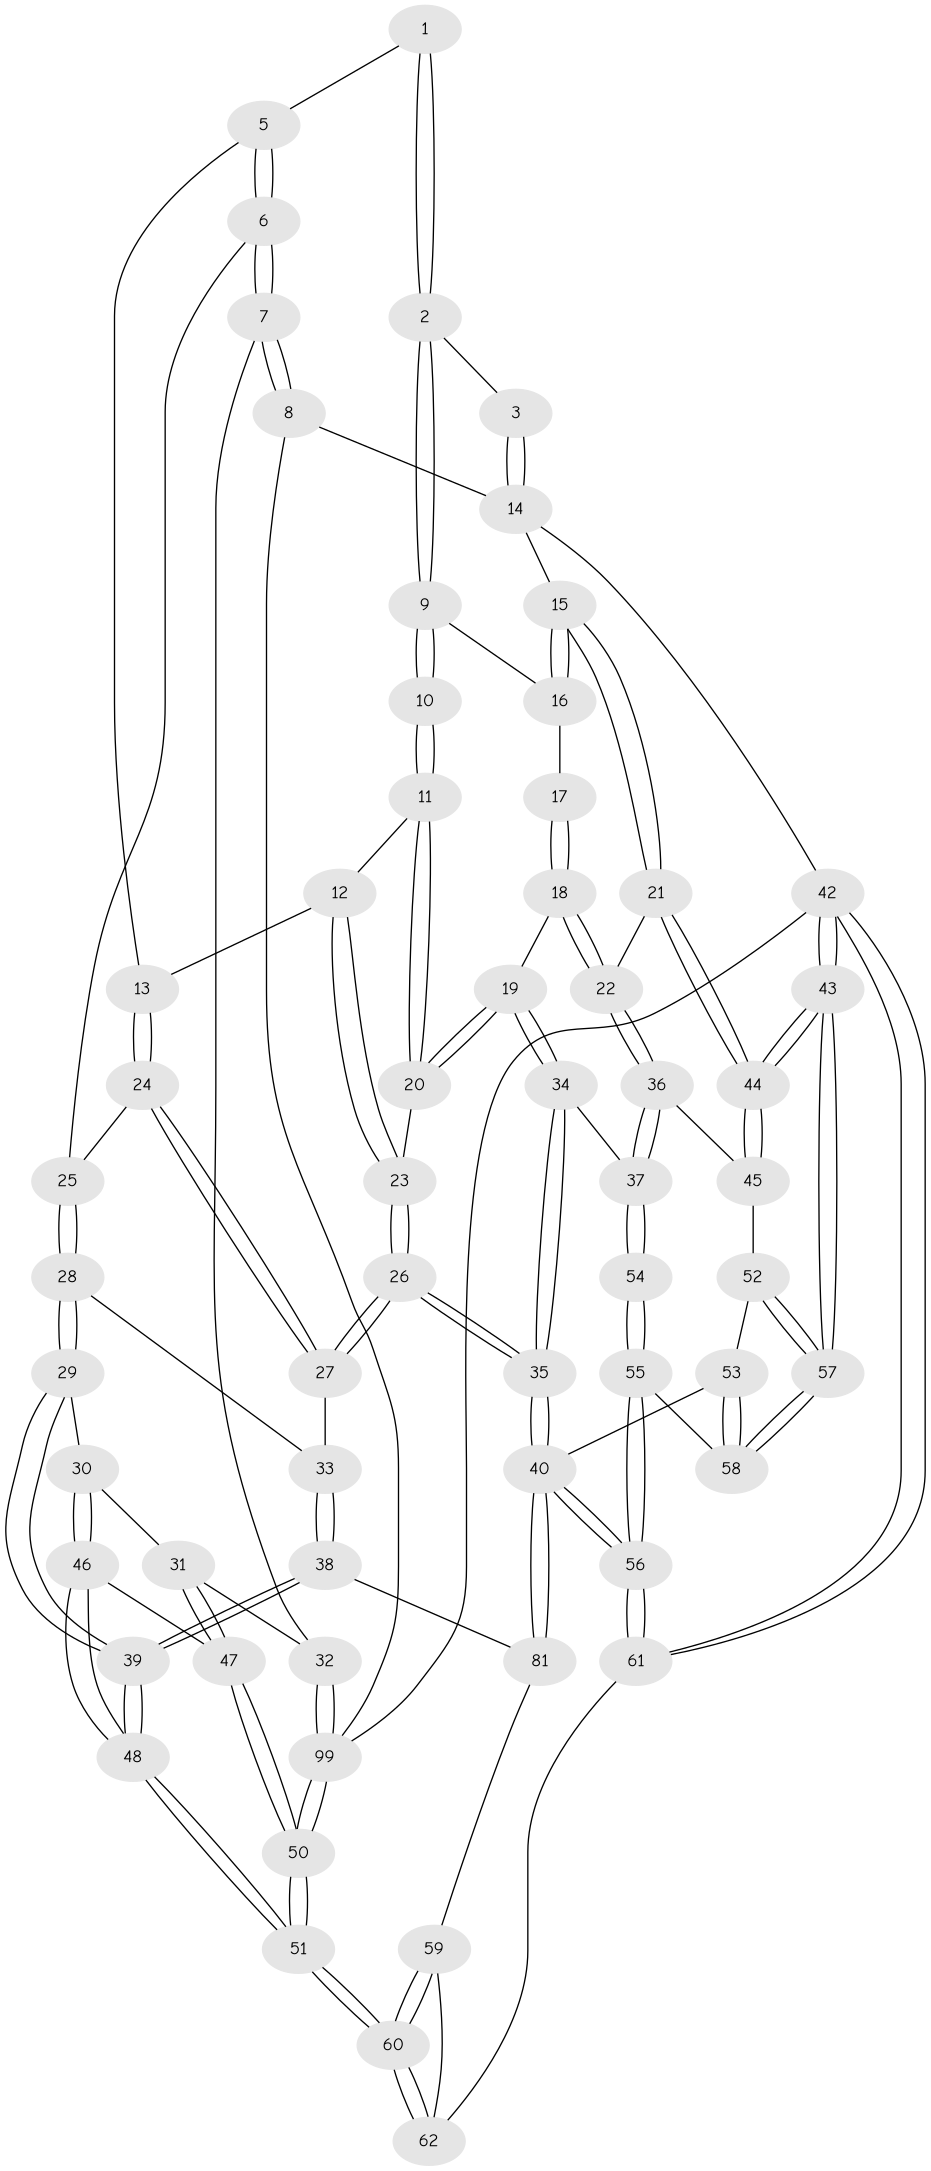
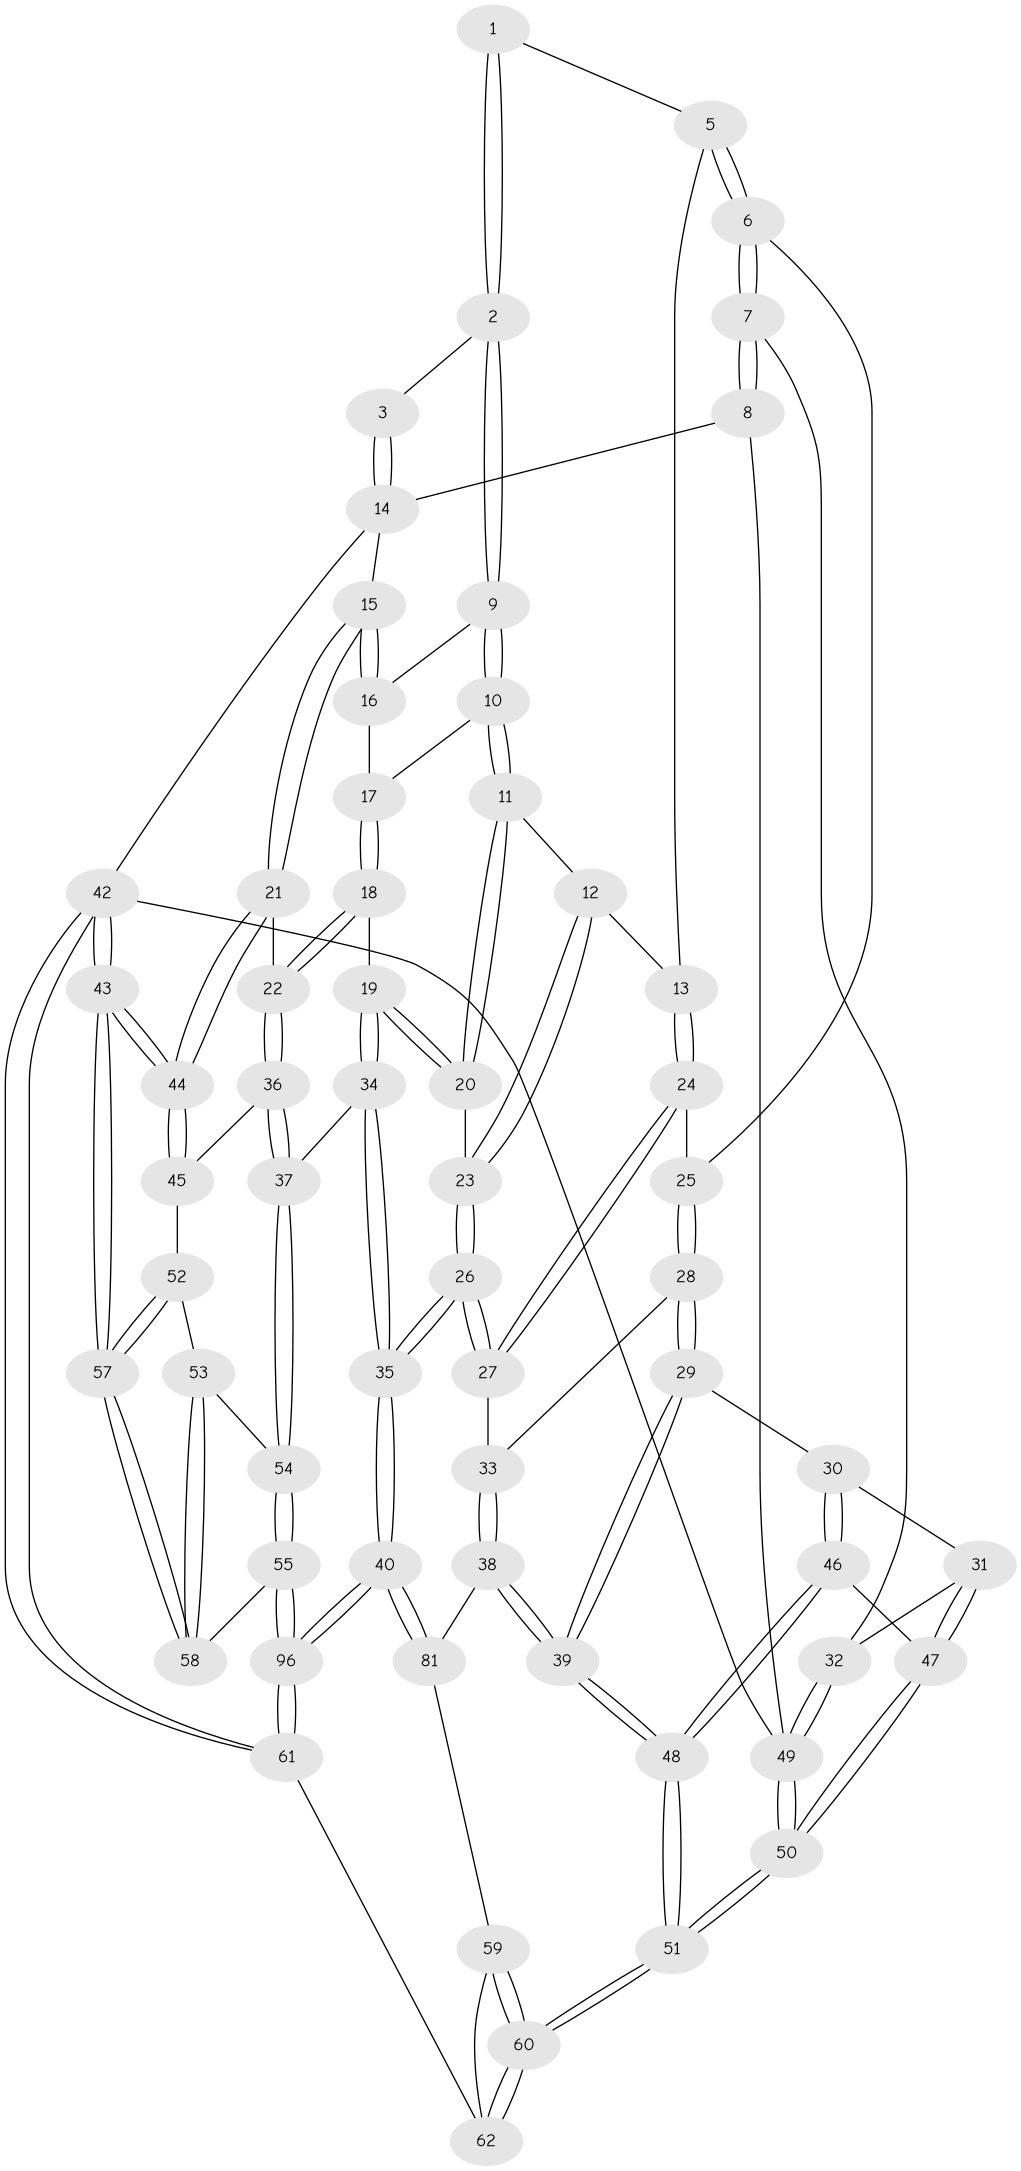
edge "10" -- "17": added
edge "53" -- "40": now "53" -- "54"
node "56": label "56" -> "96"
node "99": label "99" -> "49"
